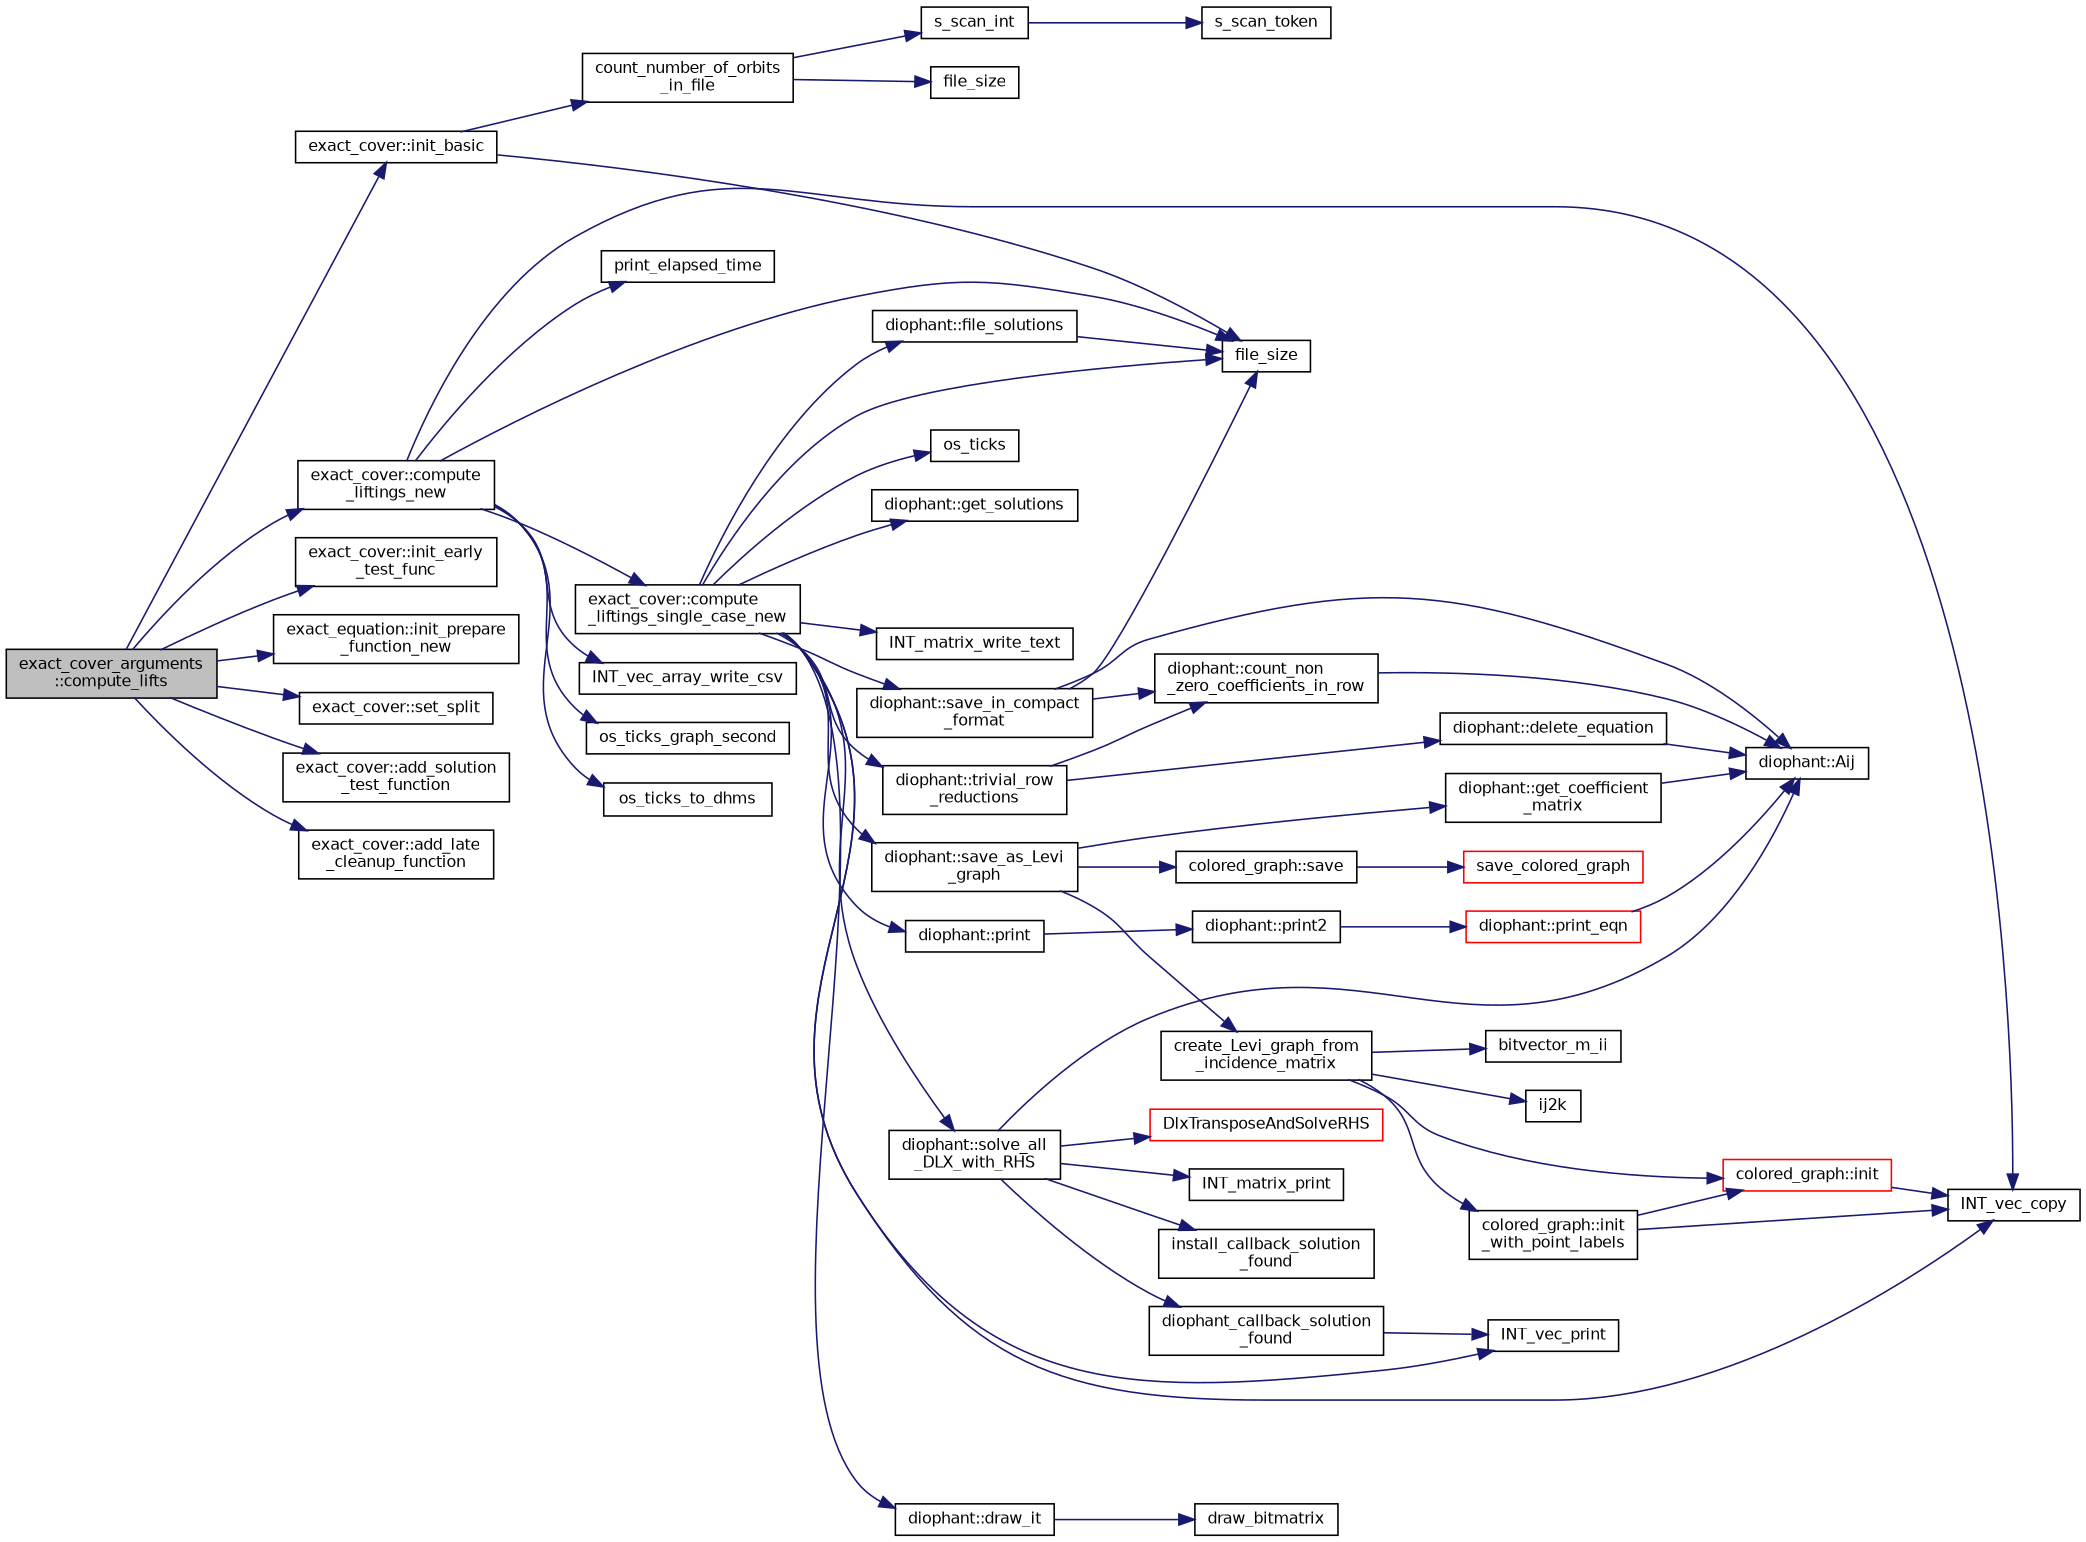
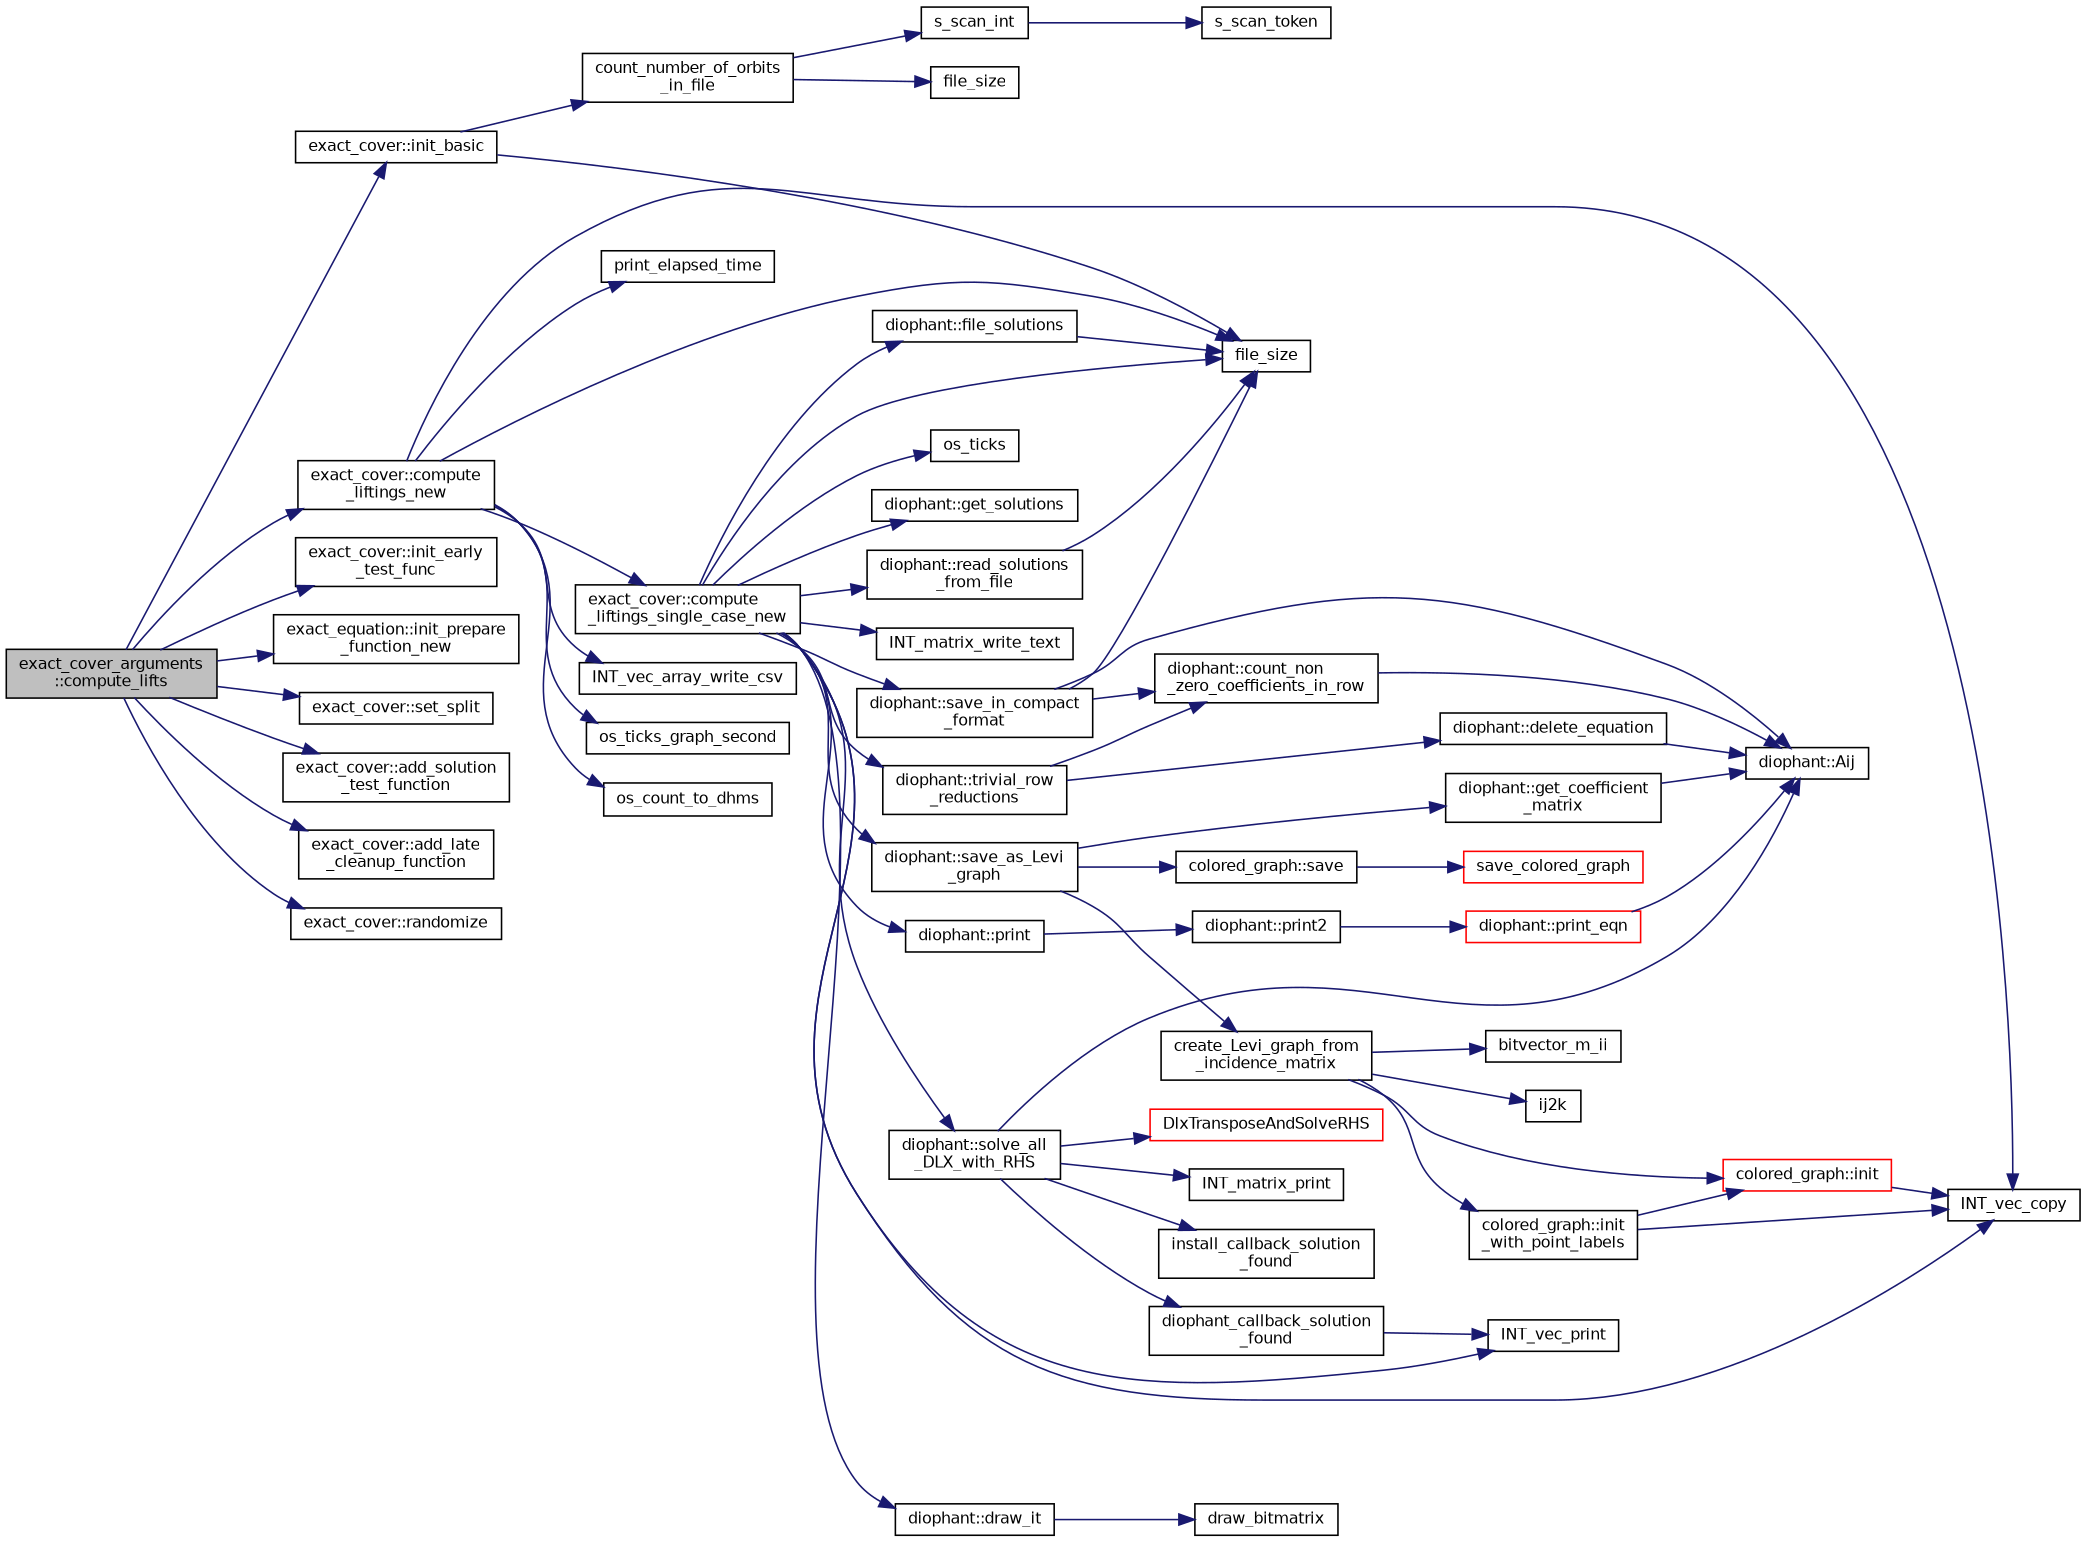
node "diophant::read_solutions _from_file": added
node "os_ticks_to_dhms": label "os_ticks_to_dhms" -> "os_count_to_dhms"
node "exact_cover::randomize": added
